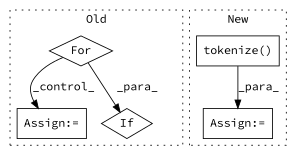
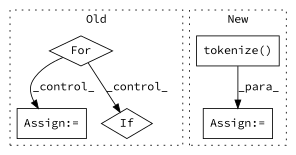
edge "For" -> "If": label "_para_" -> "_control_"
